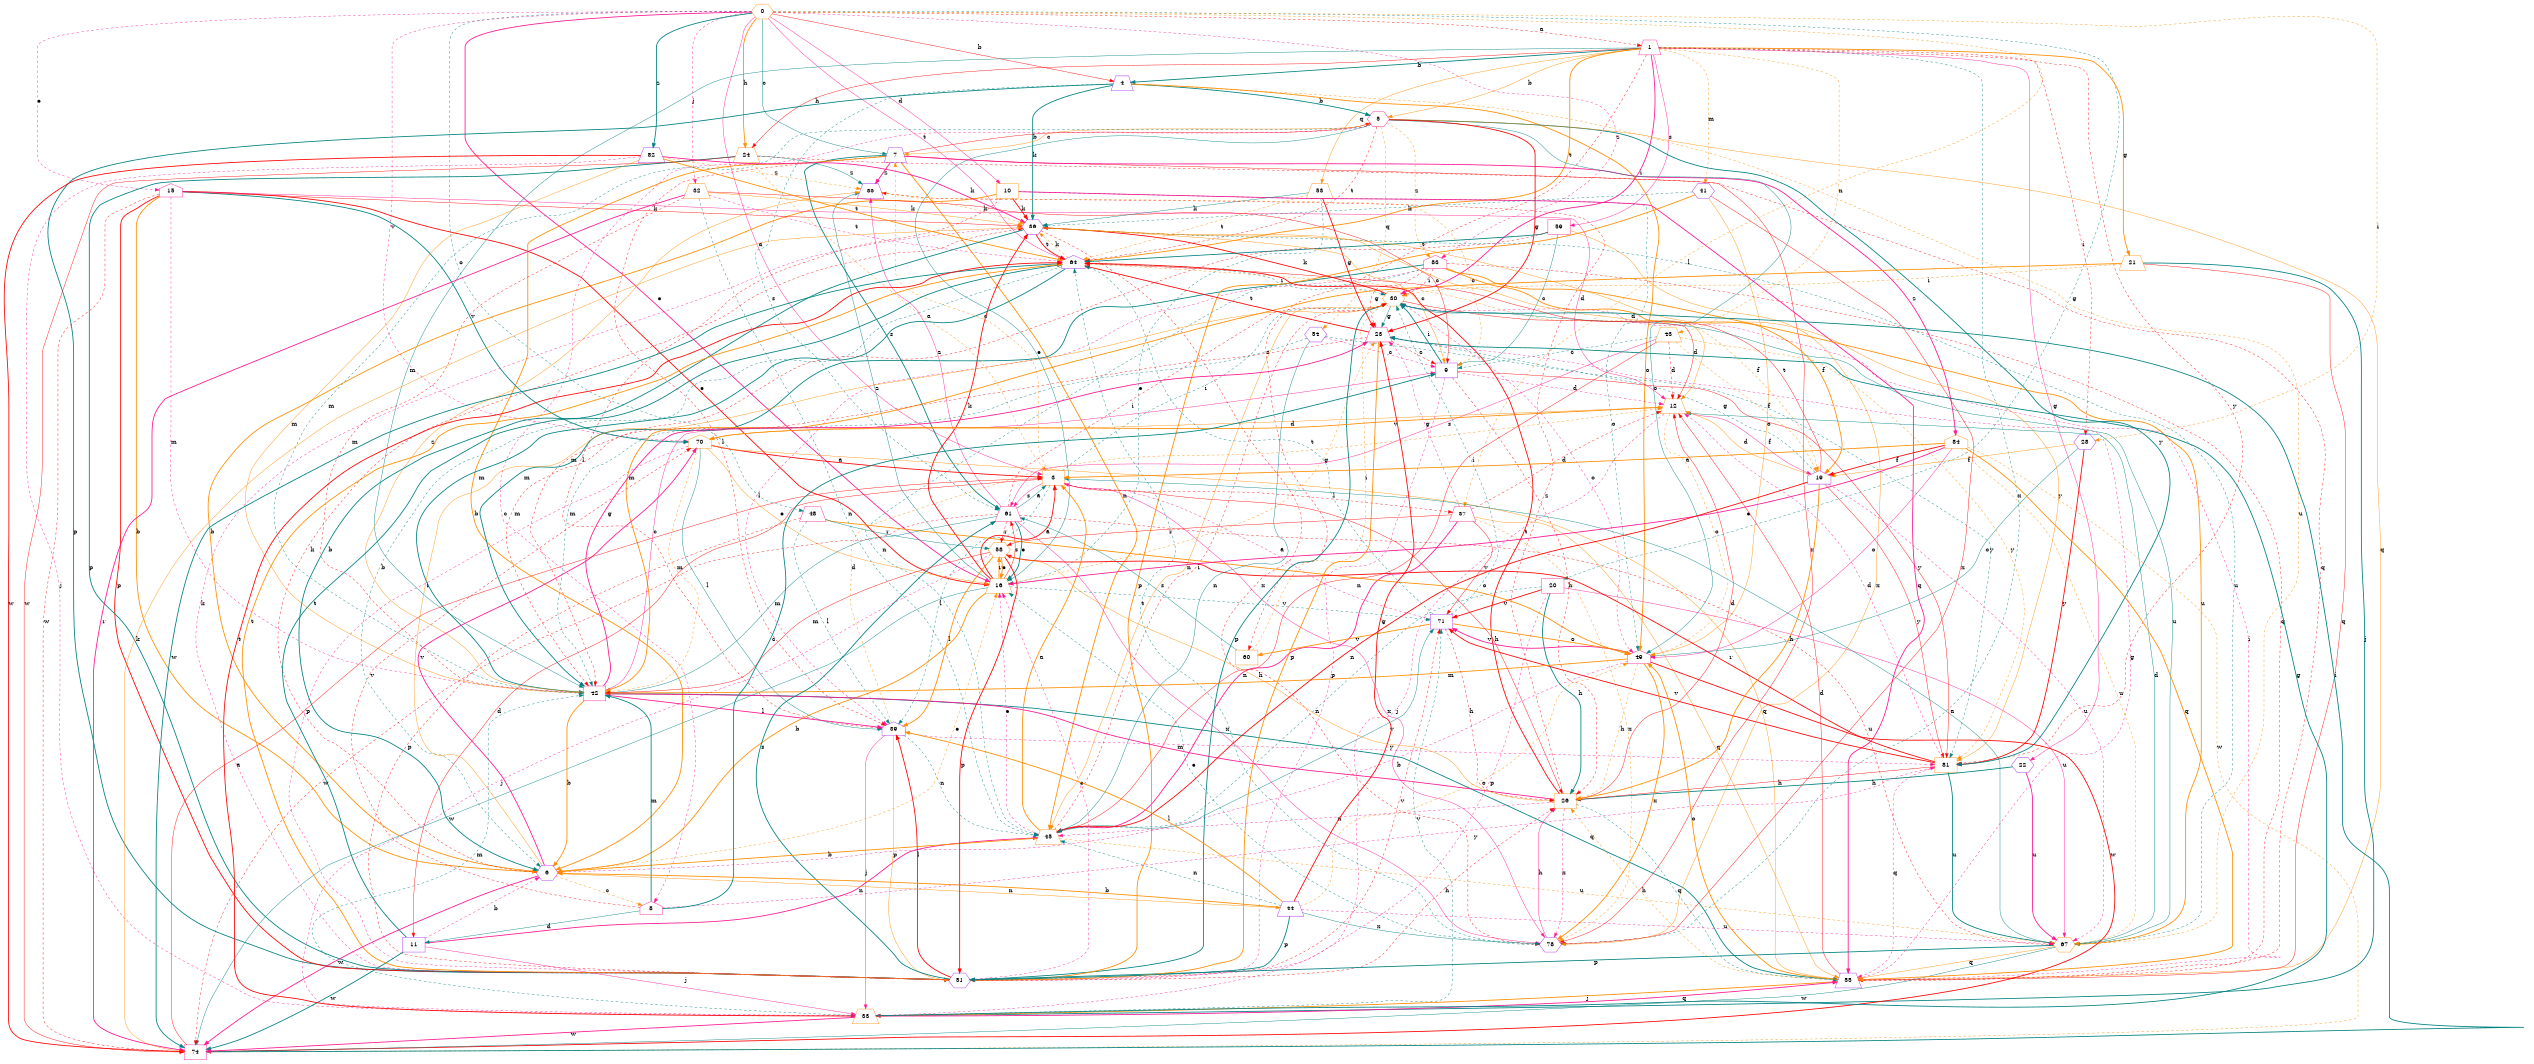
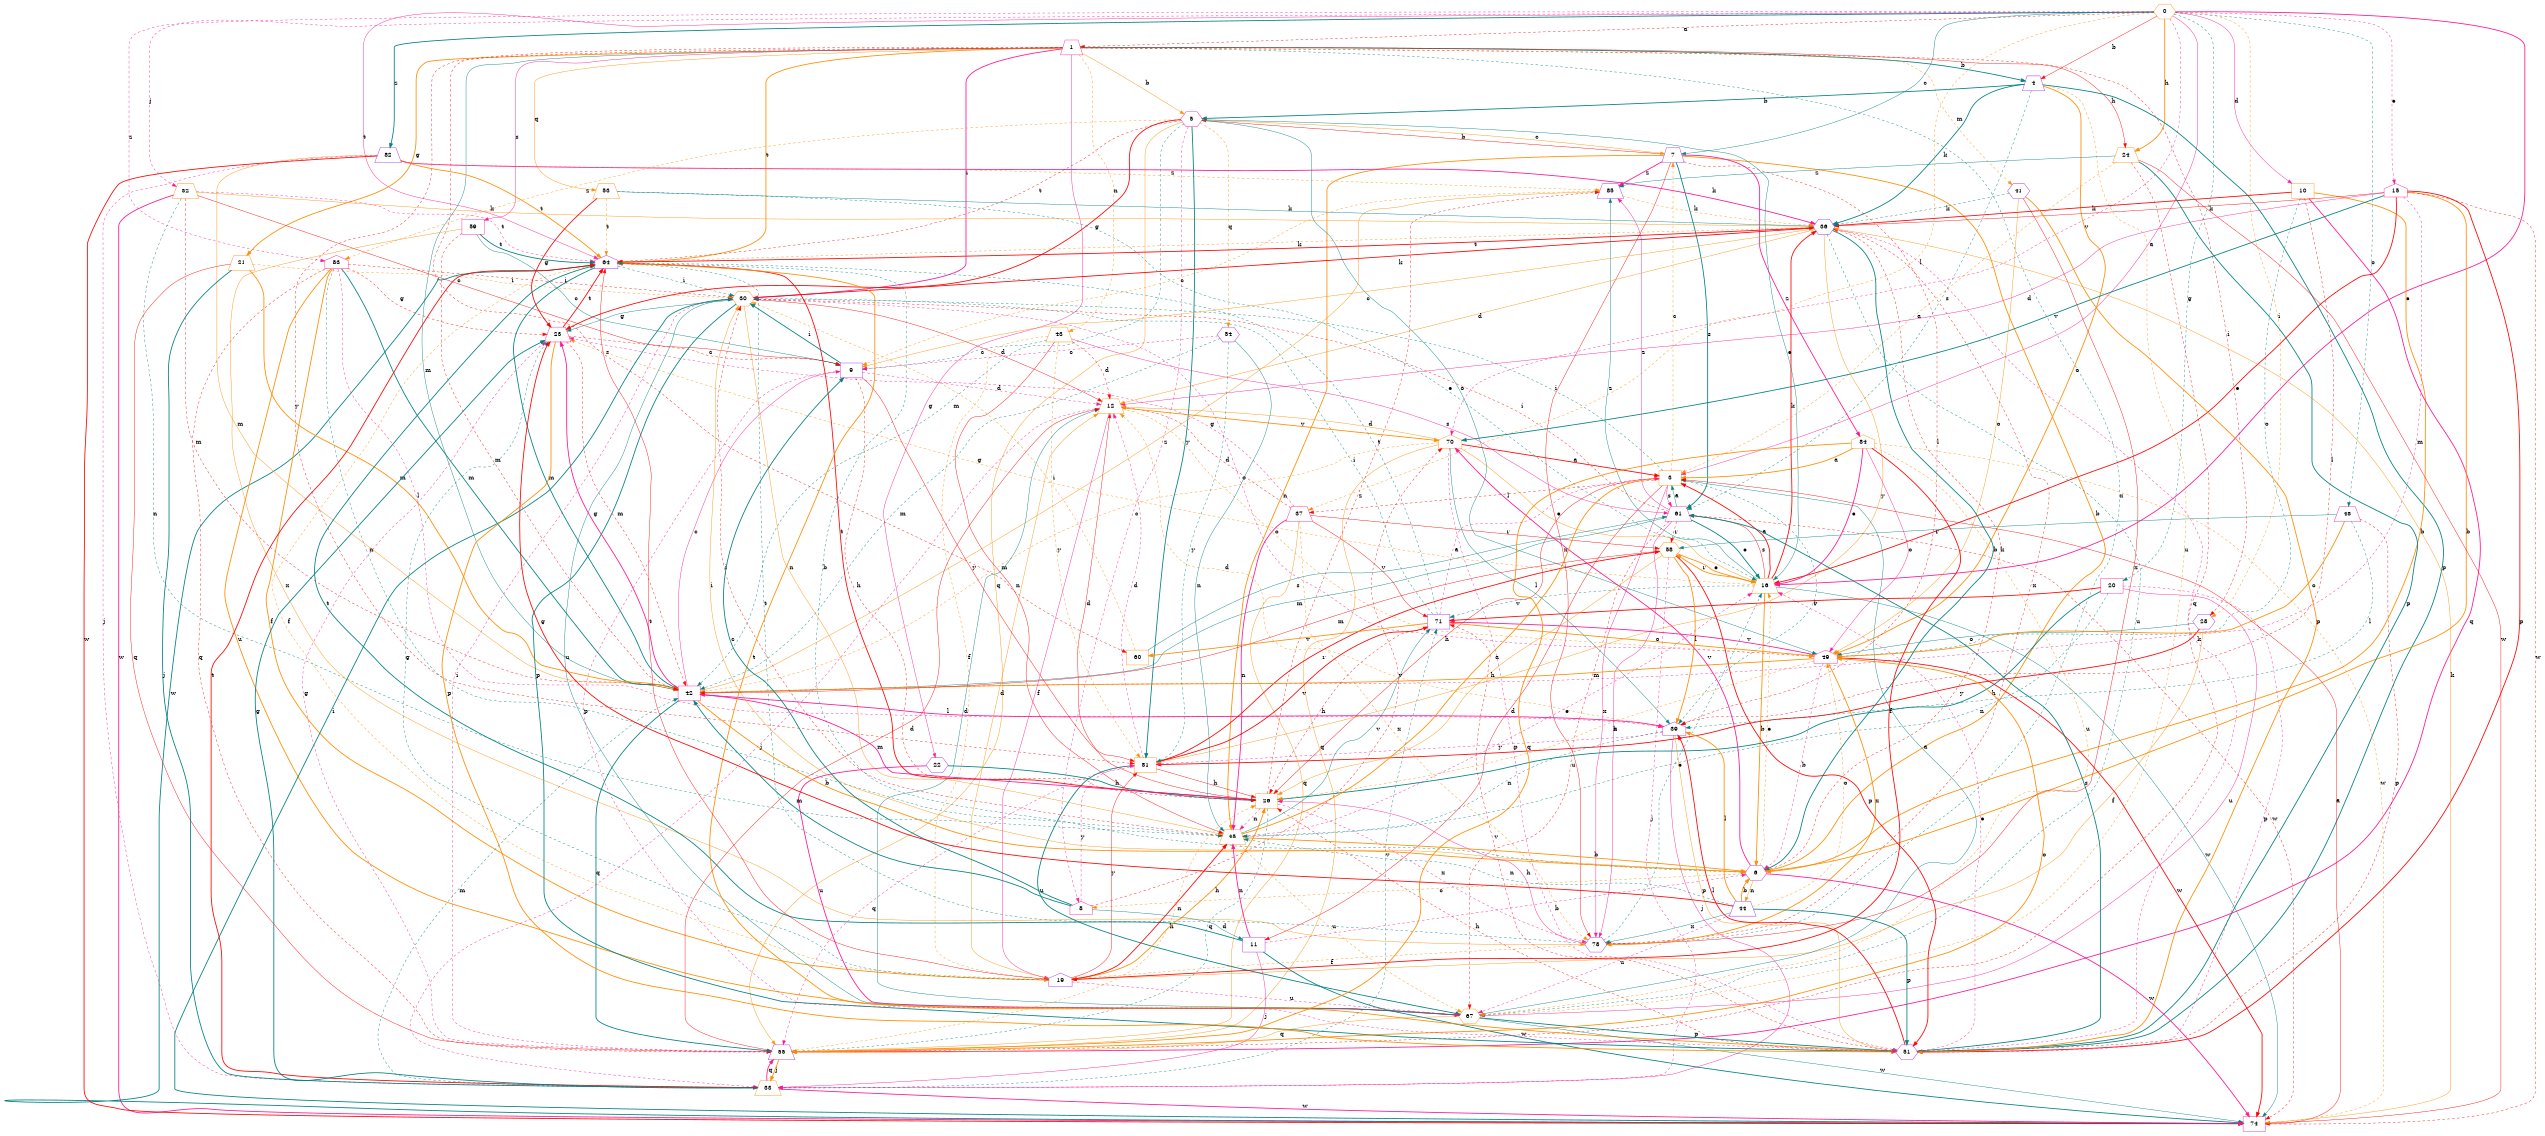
edge "32" -> "74": label "r" -> "w"
edge "78" -> "19": added, label "f"
